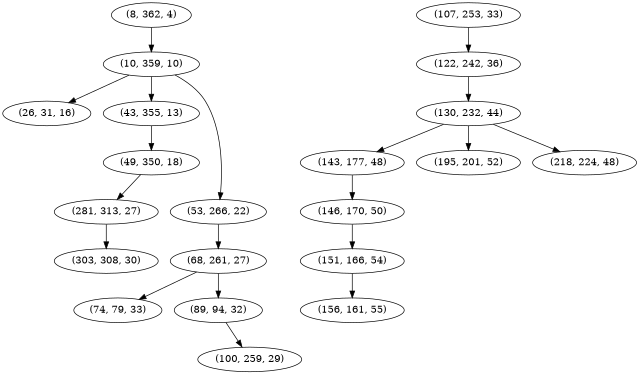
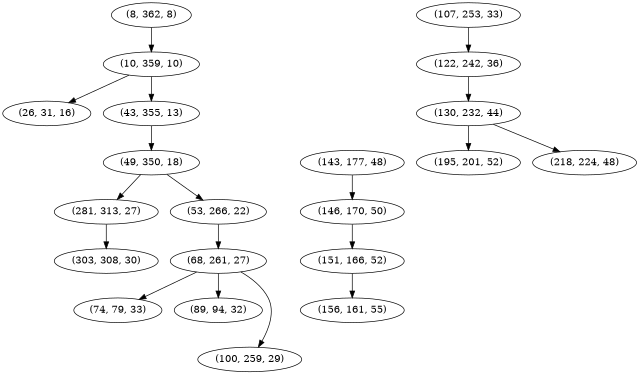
node "(8, 362, 4)": label "(8, 362, 4)" -> "(8, 362, 8)"
edge "(10, 359, 10)" -> "(53, 266, 22)": now "(49, 350, 18)" -> "(53, 266, 22)"
edge "(130, 232, 44)" -> "(143, 177, 48)": removed
node "(151, 166, 54)": label "(151, 166, 54)" -> "(151, 166, 52)"
edge "(89, 94, 32)" -> "(100, 259, 29)": now "(68, 261, 27)" -> "(100, 259, 29)"
